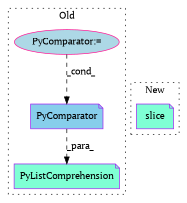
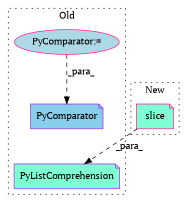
edge "PyComparator:=" -> "PyComparator": label "_cond_" -> "_para_"
node "slice": color purple -> deeppink
edge "PyComparator" -> "PyListComprehension": now "slice" -> "PyListComprehension"
